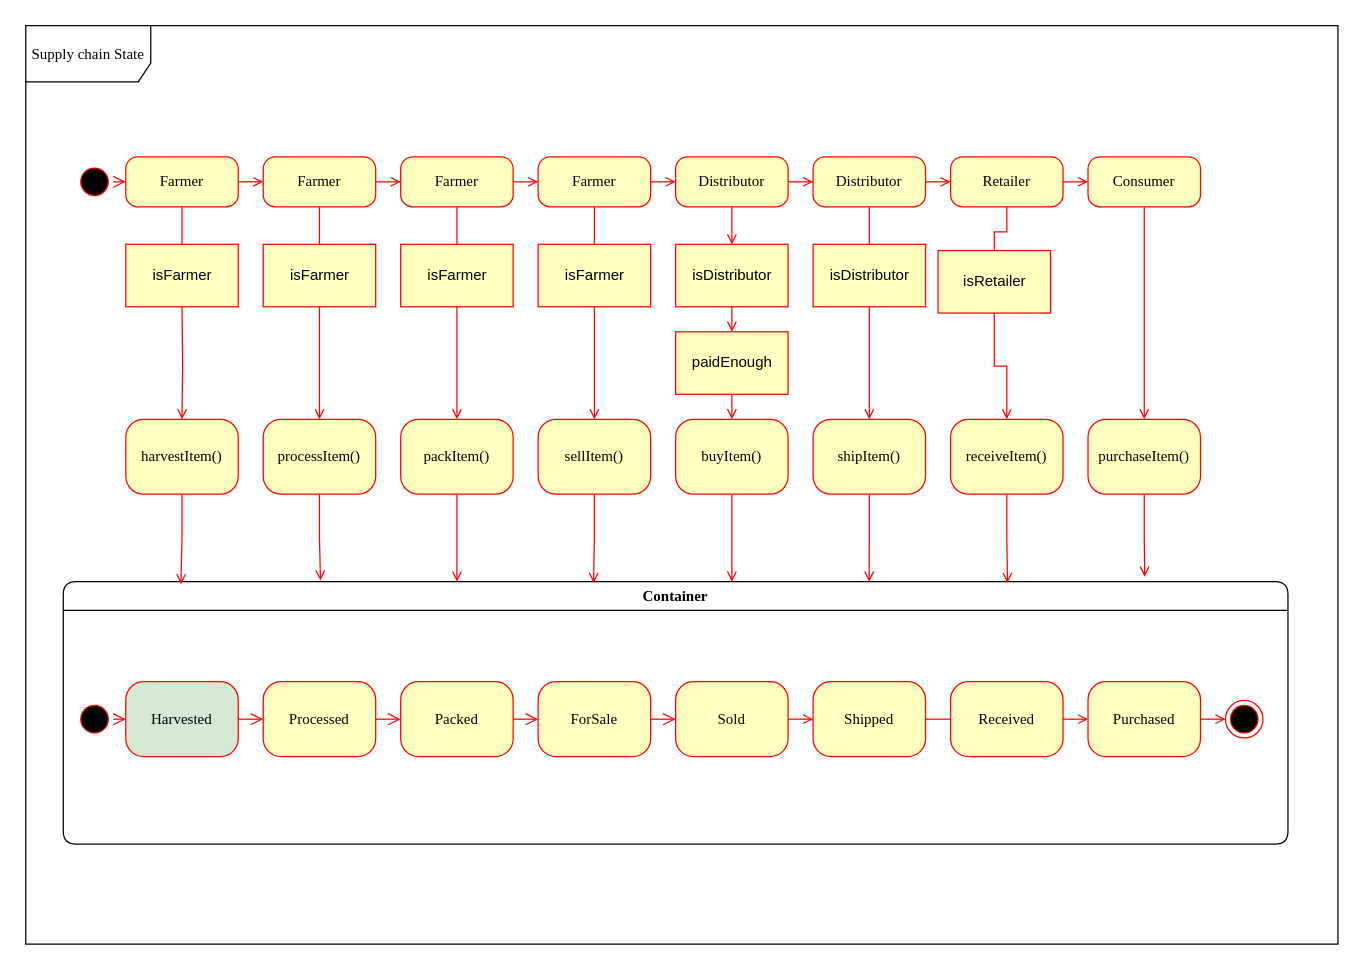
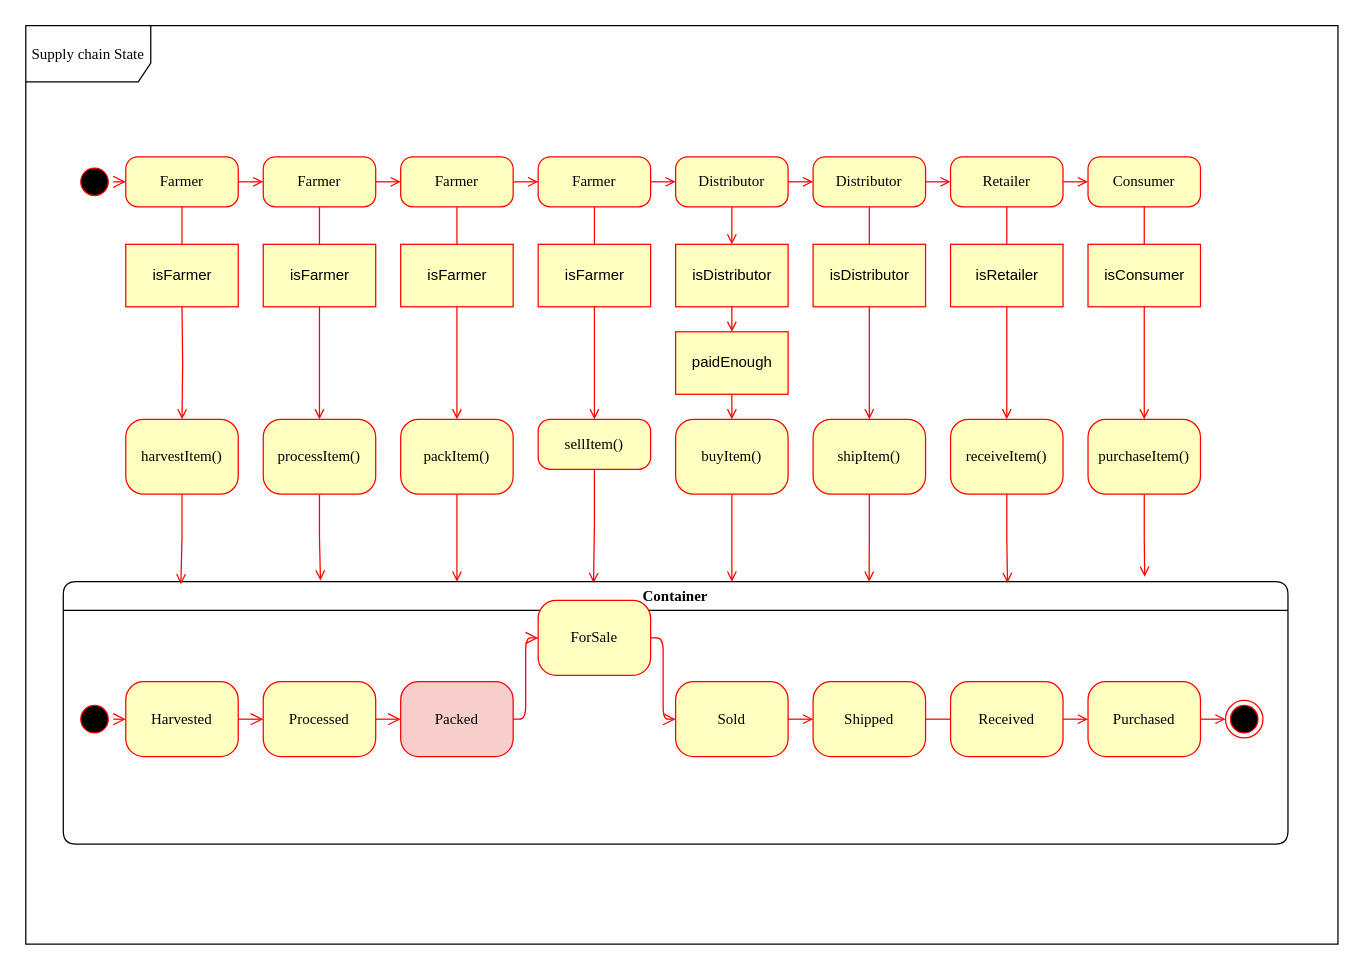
node "isConsumer": added
node "isRetailer": moved (994, 282) -> (1007, 276)
node "sellItem()": size 113x75 -> 113x50
node "Harvested": fillcolor #d5e8d4 -> #ffffc0
node "Packed": fillcolor #ffffc0 -> #f8cecc
node "ForSale": moved (594, 719) -> (594, 638)
